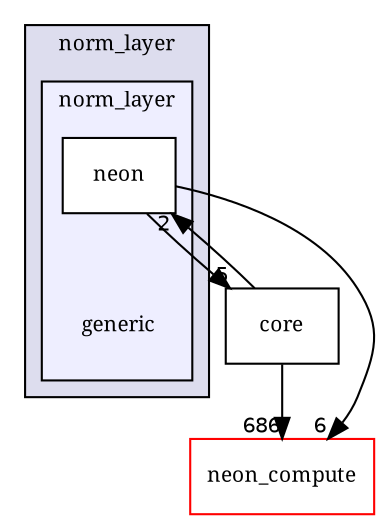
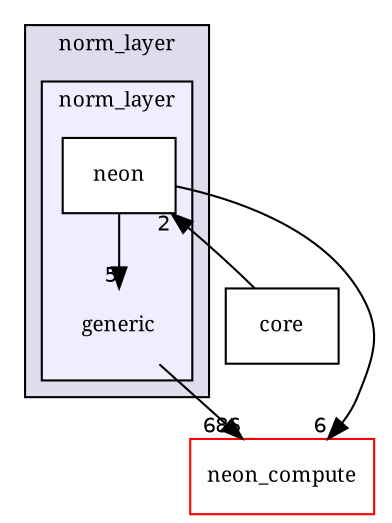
edge "neon" -> "core": now "neon" -> "generic"
edge "core" -> "neon_compute": now "generic" -> "neon_compute"
